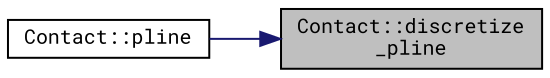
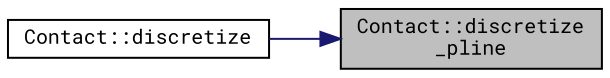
node "Contact::pline": label "Contact::pline" -> "Contact::discretize"
